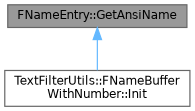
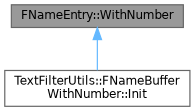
node "FNameEntry::GetAnsiName": label "FNameEntry::GetAnsiName" -> "FNameEntry::WithNumber"
